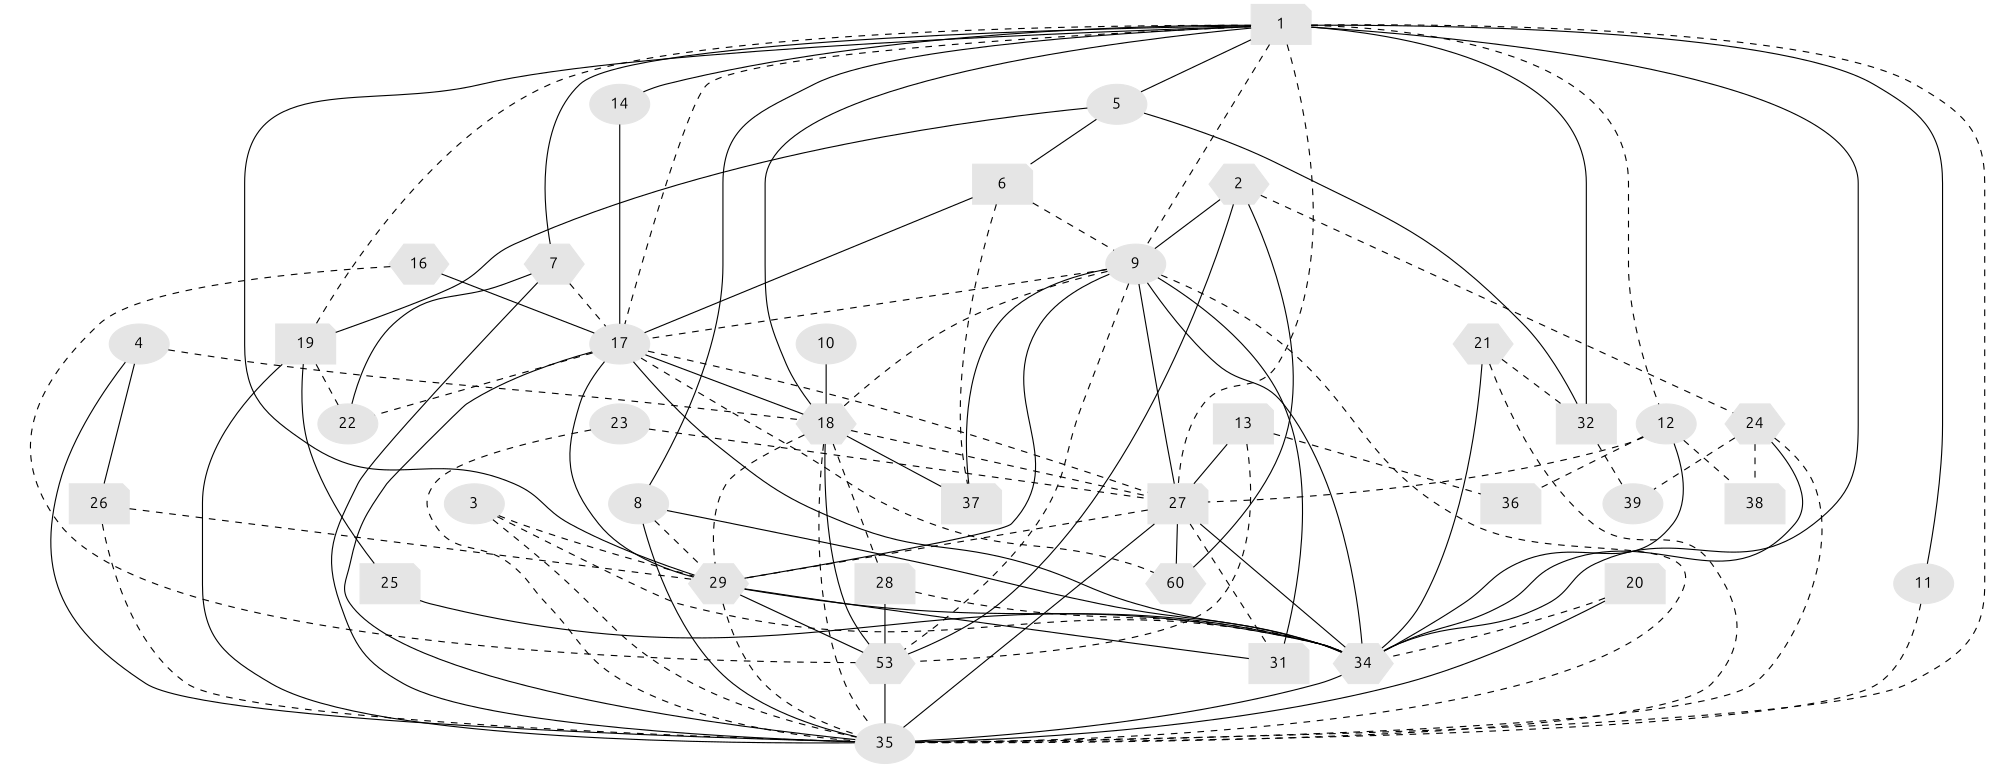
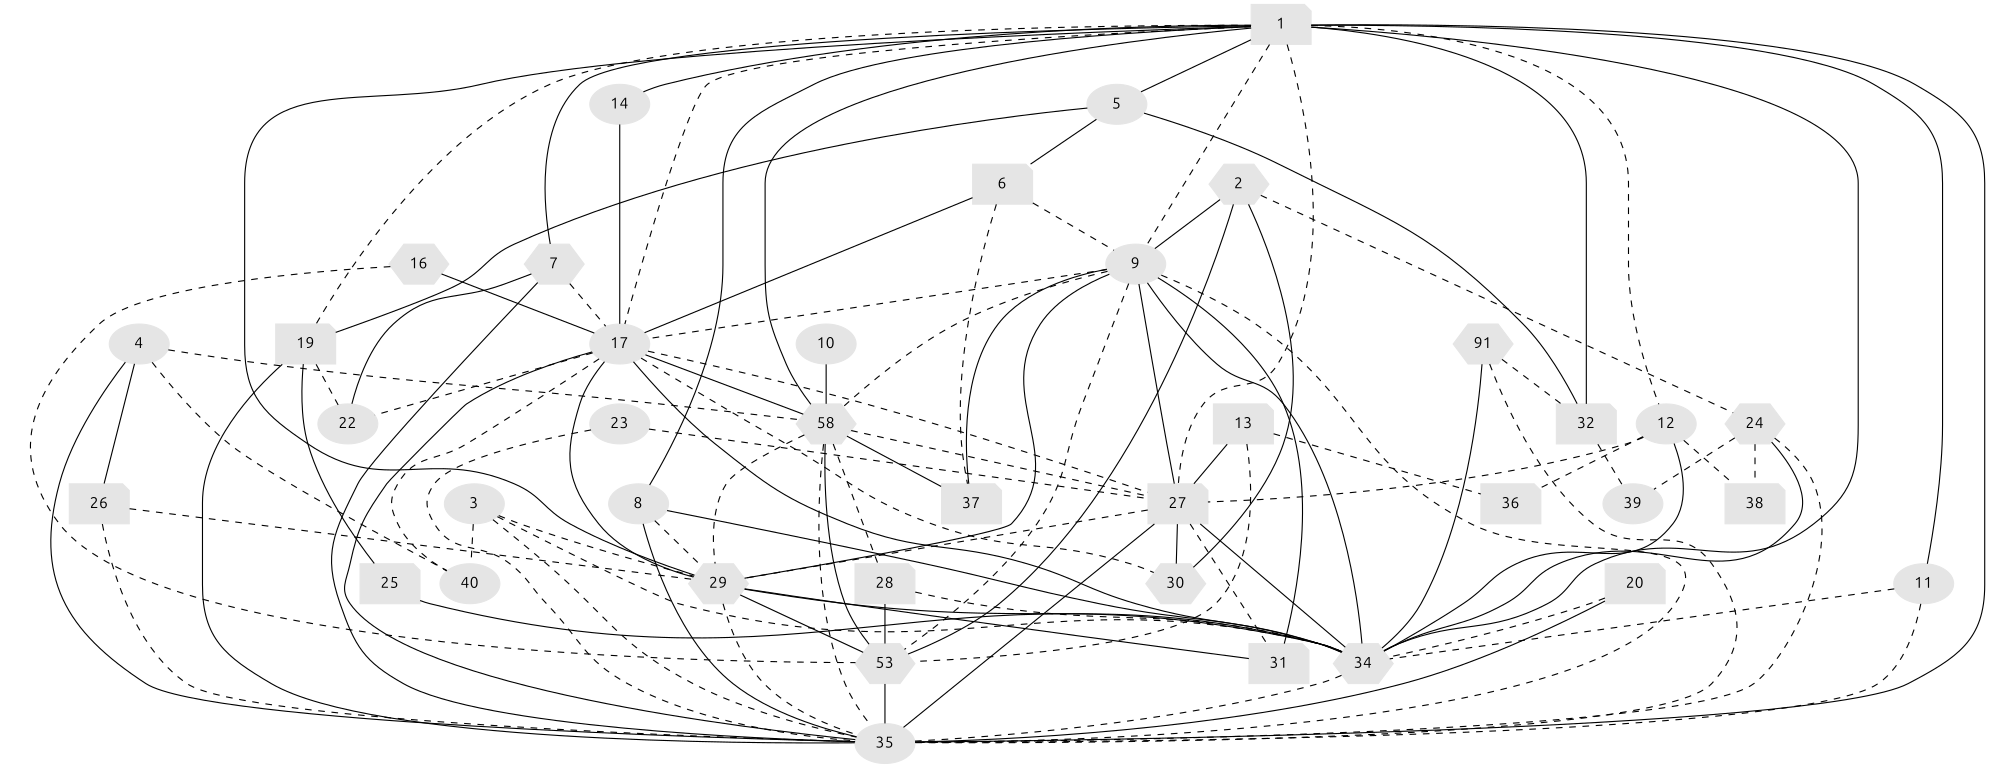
node "21": label "21" -> "91"
node "18": label "18" -> "58"
edge "1" -- "35": style dashed -> solid
node "40": added
node "60": label "60" -> "30"
edge "11" -- "34": added
edge "34" -- "35": style solid -> dashed
